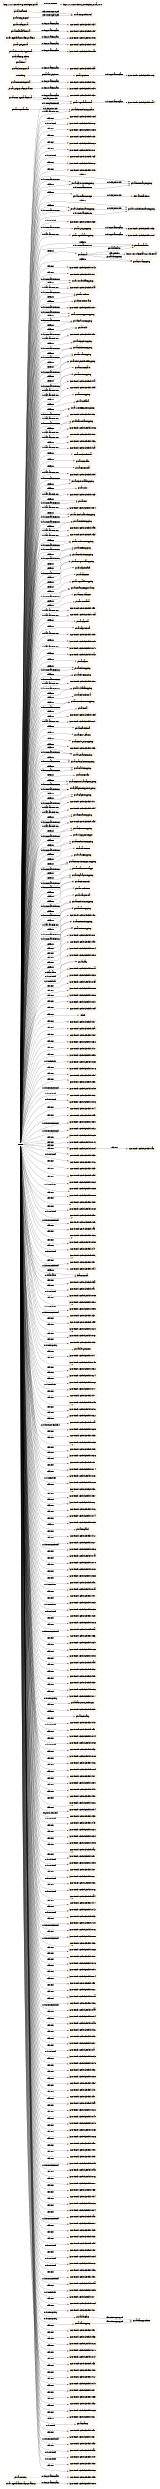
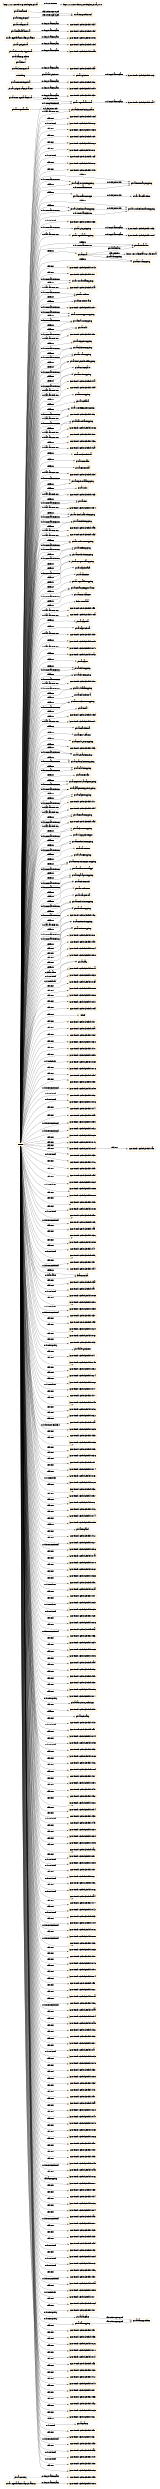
node "ebf:ValuePartition": label "ebf:ValuePartition" -> "pizza:ValuePartition"
node "pizza:Veneziana": label "pizza:Veneziana" -> "fed:Veneziana"
edge "NULL" -> "3287988f:169d0d29ebf:-7f3b": label "disjointWith:rest" -> "rdf:rest"
edge "NULL" -> "3287988f:169d0d29ebf:-7e87": label "rdf:rest" -> "rdf:hasTopping"
